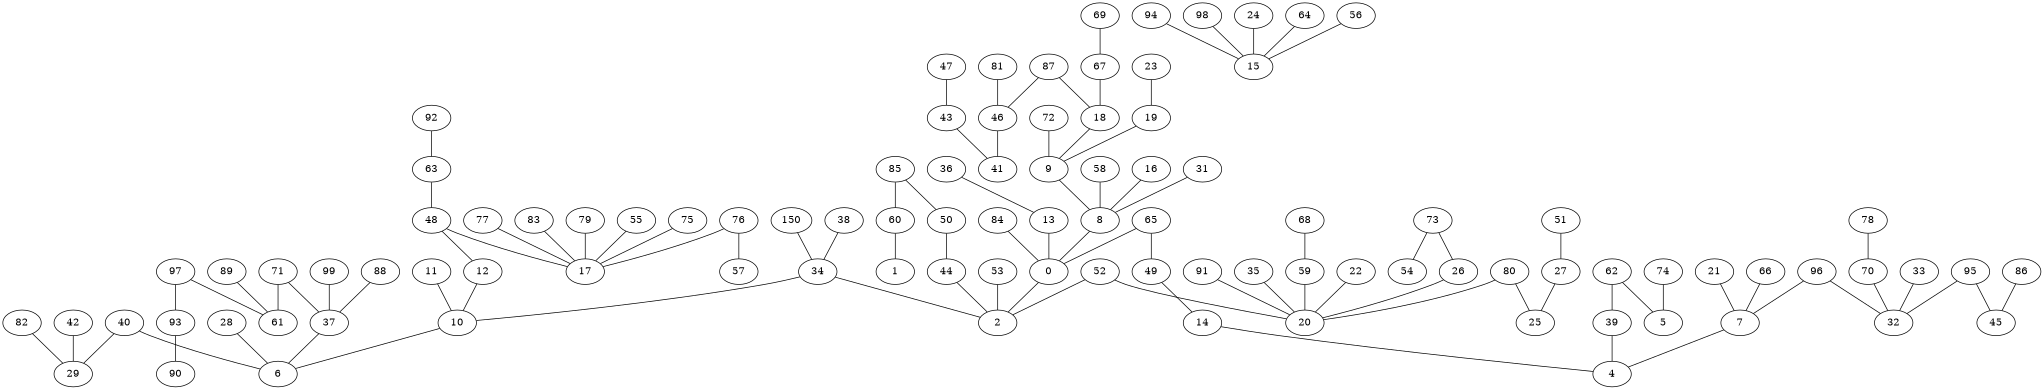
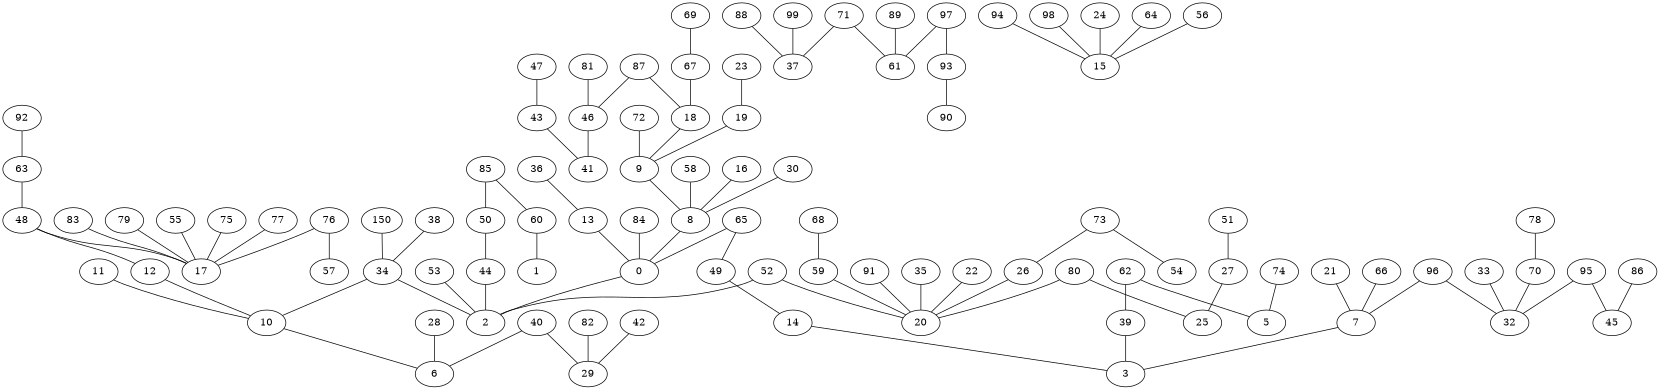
node "31": label "31" -> "30"
edge "37" -- "6": removed
node "4": label "4" -> "3"
